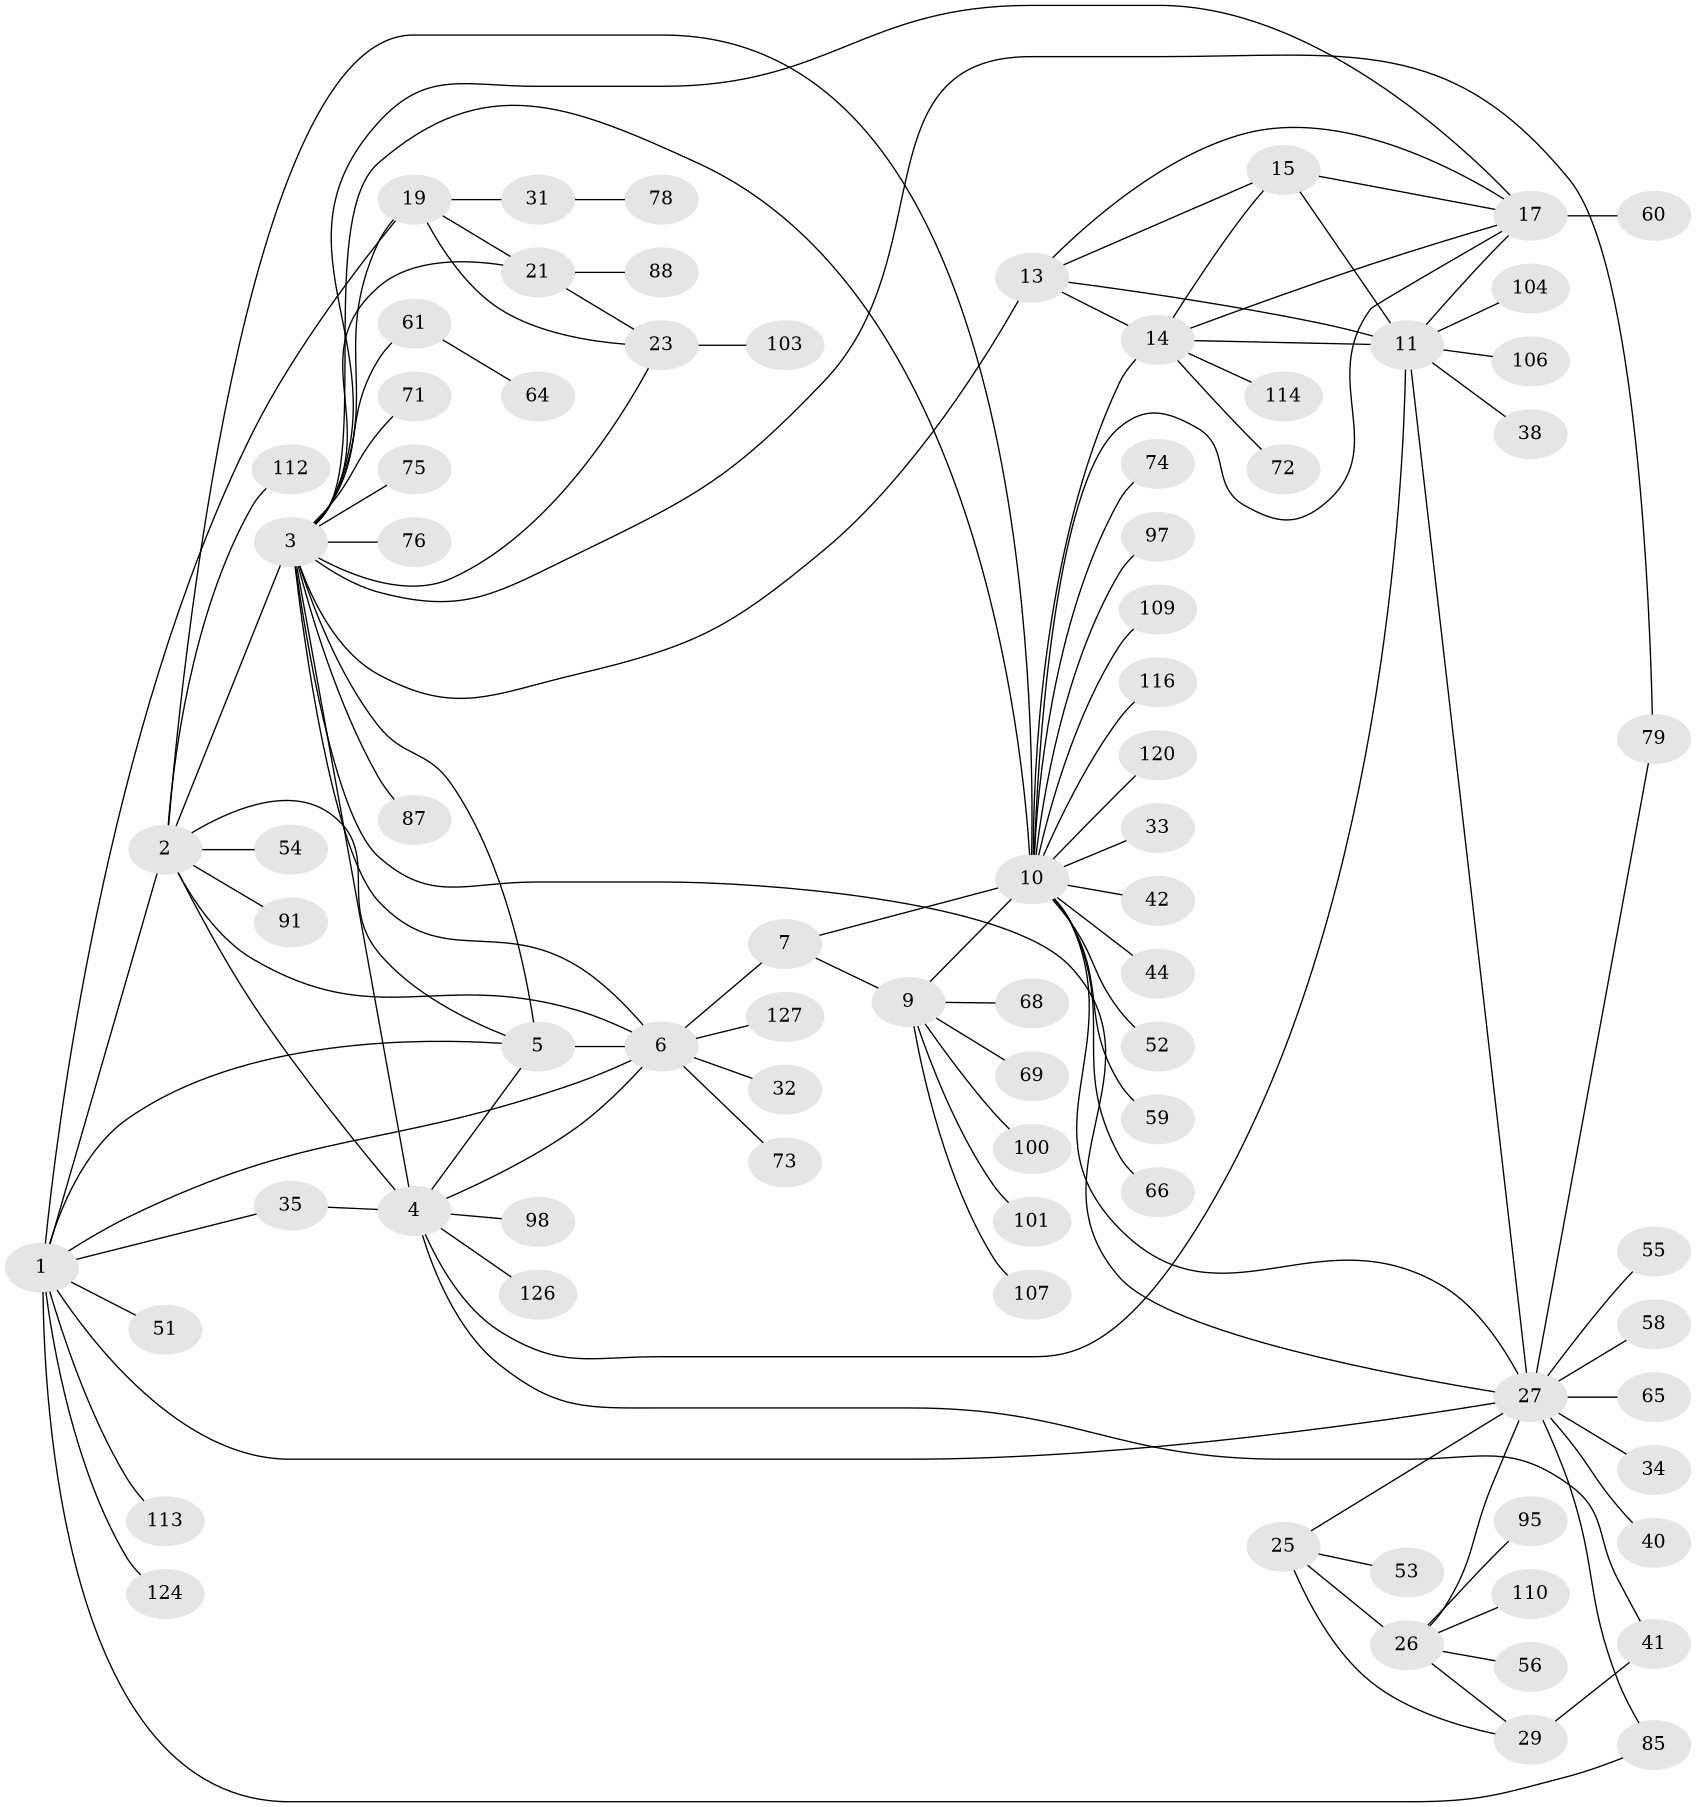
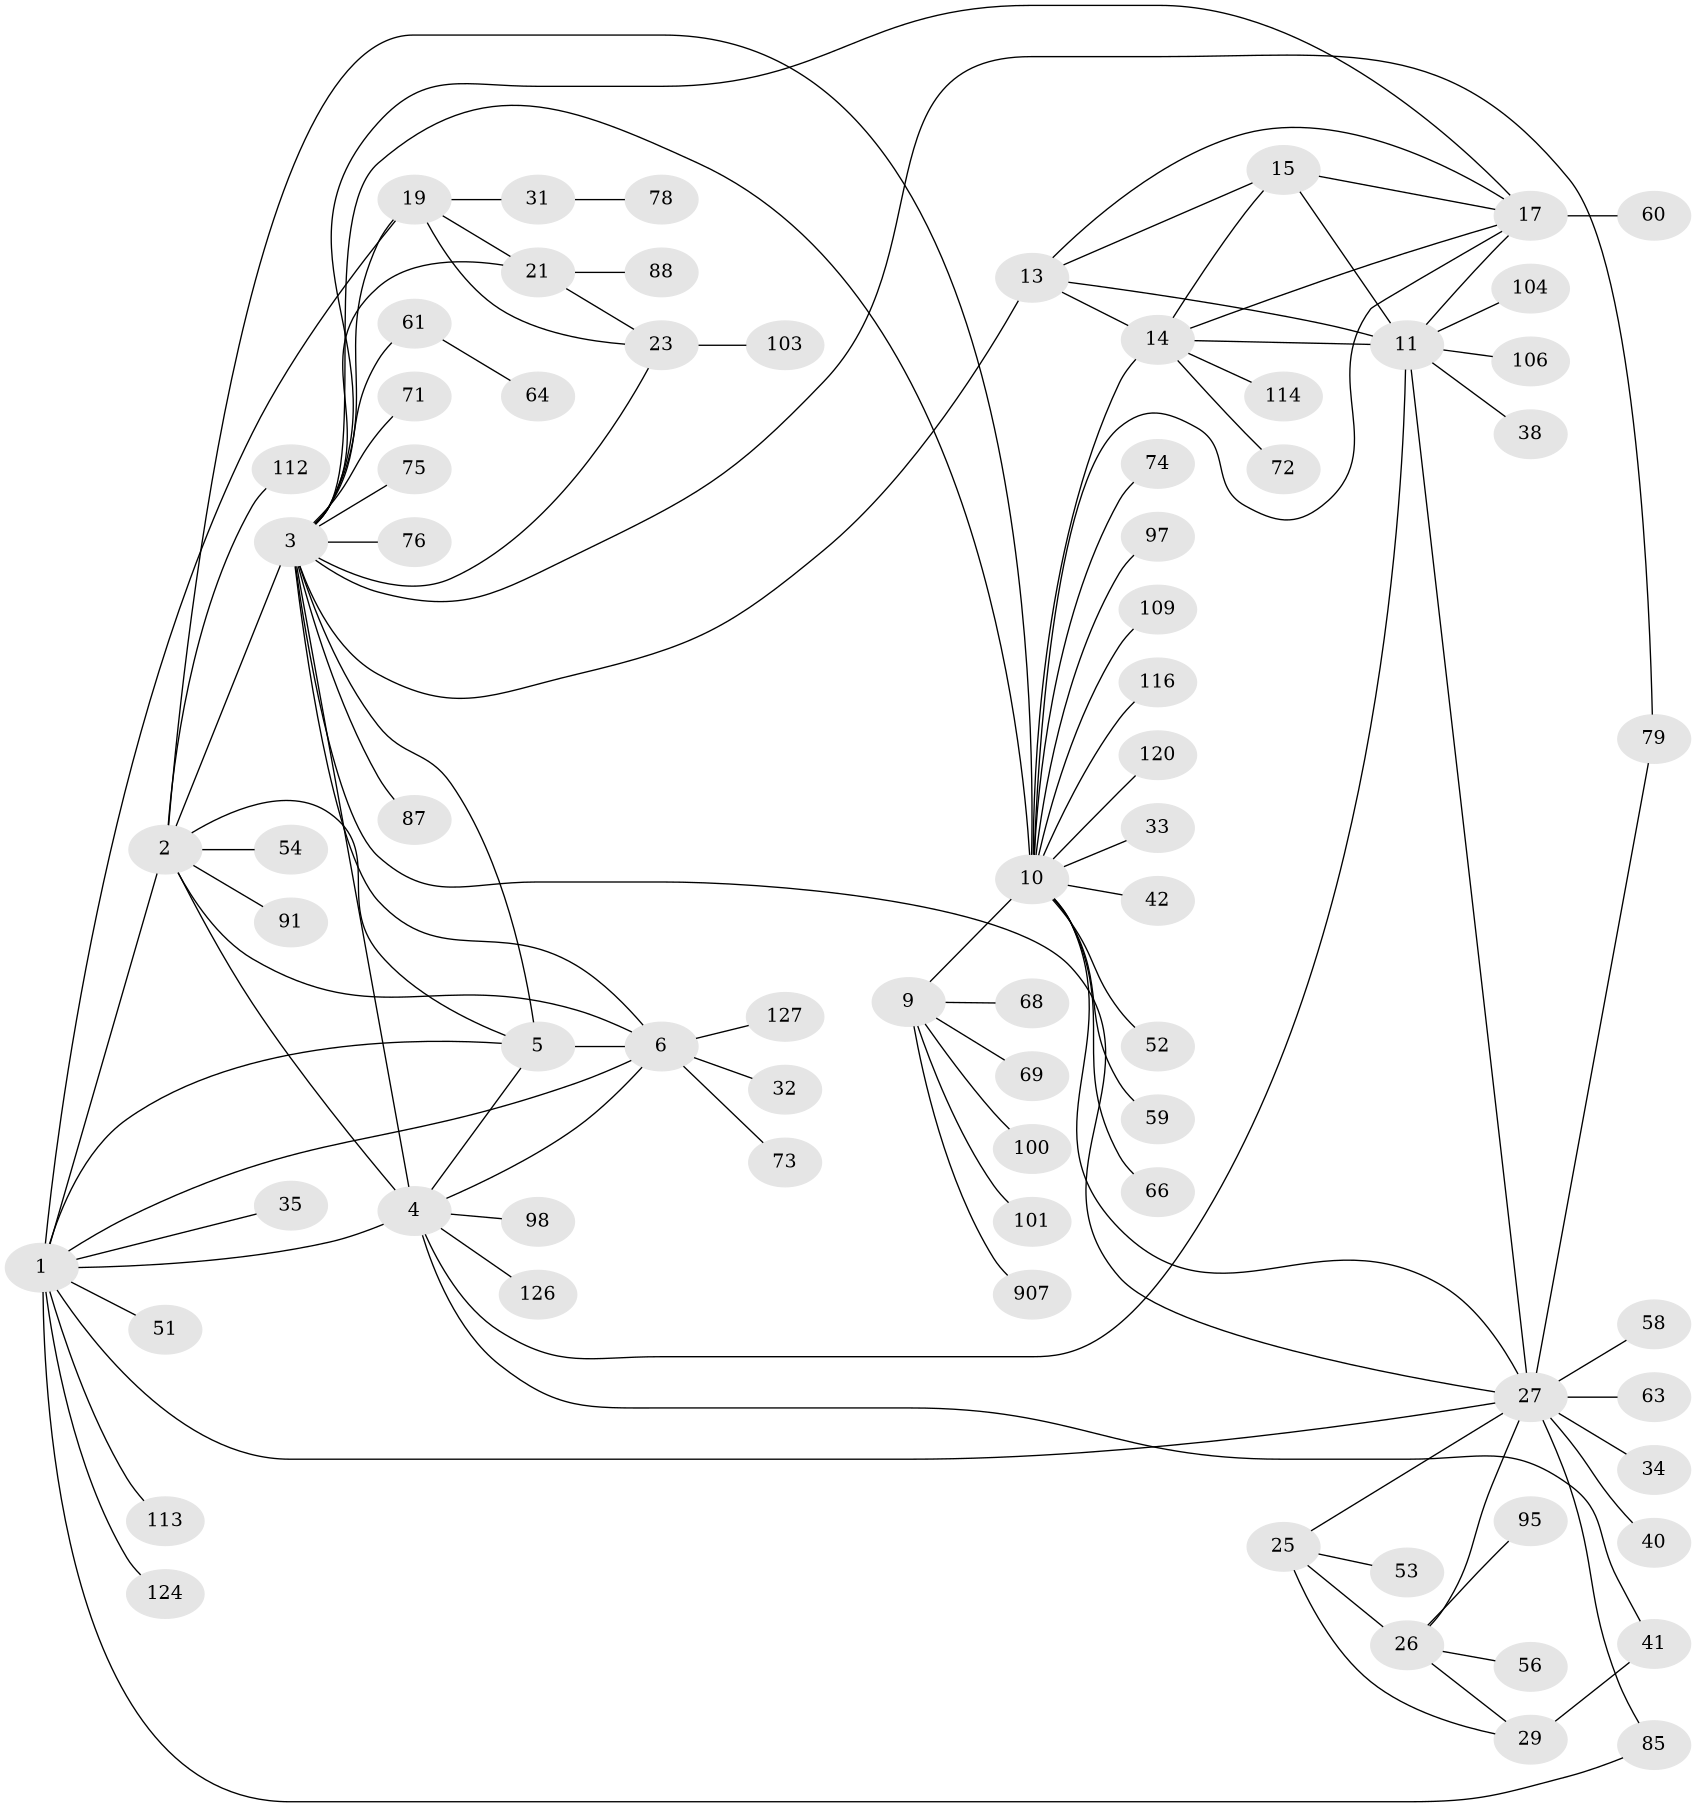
node "7": removed
node "44": removed
edge "35" -- "4": now "1" -- "4"
node "55": removed
node "107": label "107" -> "907"
node "65": label "65" -> "63"
node "110": removed
